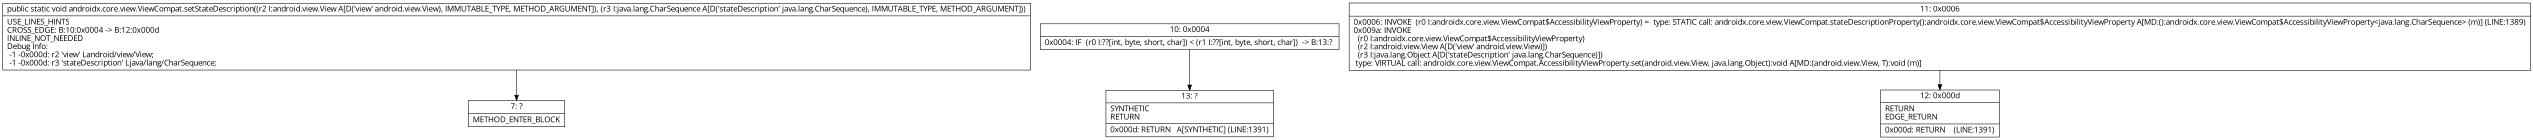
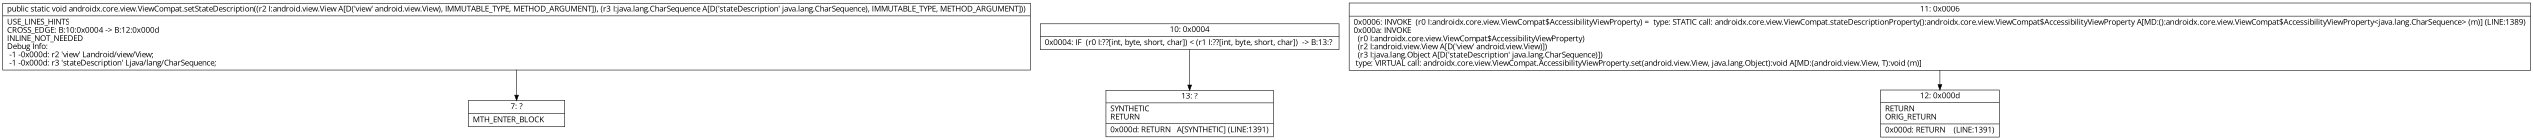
node "11: 0x0006": text "0x009a: INVOKE" -> "0x000a: INVOKE"
node "12: 0x000d": text "EDGE_RETURN" -> "ORIG_RETURN"
node "7: ?": text "METHOD_ENTER_BLOCK" -> "MTH_ENTER_BLOCK"
